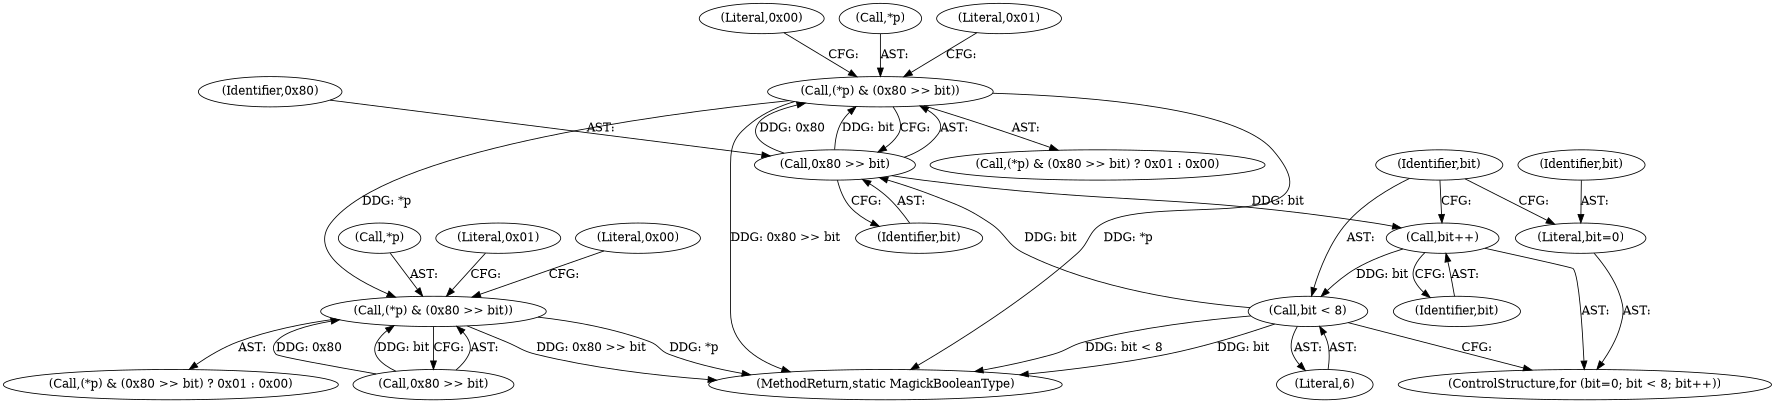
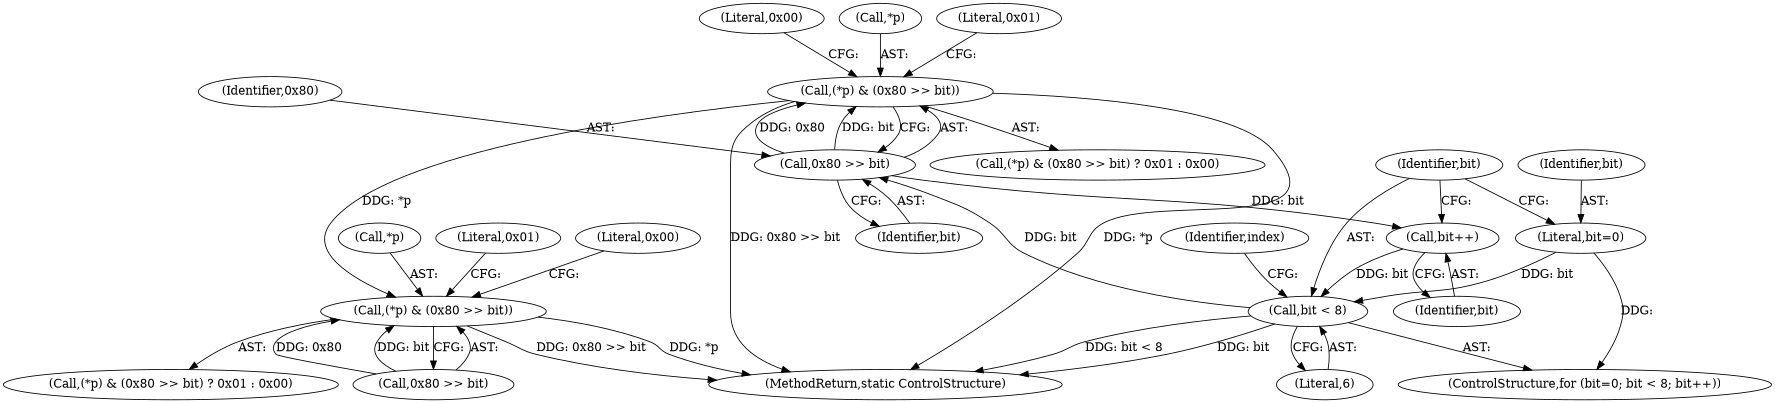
node "(Identifier,index)": added
edge "(Call,bit++)" -> "(ControlStructure,for (bit=0; bit < 8; bit++))": removed, label "AST:"
edge "(Literal,bit=0)" -> "(Call,bit < 8)": added, label "DDG: bit"
edge "(Literal,bit=0)" -> "(ControlStructure,for (bit=0; bit < 8; bit++))": label "AST: " -> "DDG: "
edge "(Call,bit < 8)" -> "(Literal,6)": label "AST: " -> "CFG: "
edge "(Call,bit < 8)" -> "(ControlStructure,for (bit=0; bit < 8; bit++))": label "CFG: " -> "AST: "
node "(MethodReturn,static MagickBooleanType)": label "(MethodReturn,static MagickBooleanType)" -> "(MethodReturn,static ControlStructure)"
